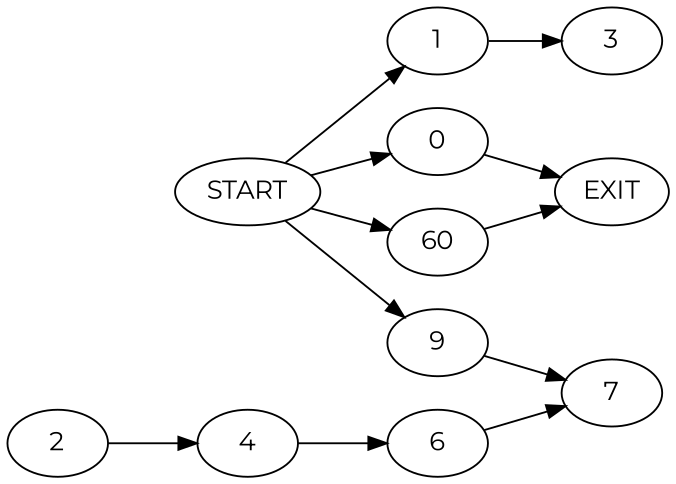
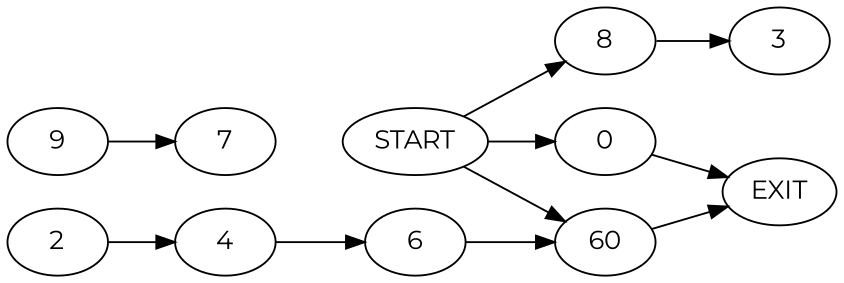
node "1": label "1" -> "8"
edge "START" -> "9": removed
edge "6" -> "7": now "6" -> "60"
